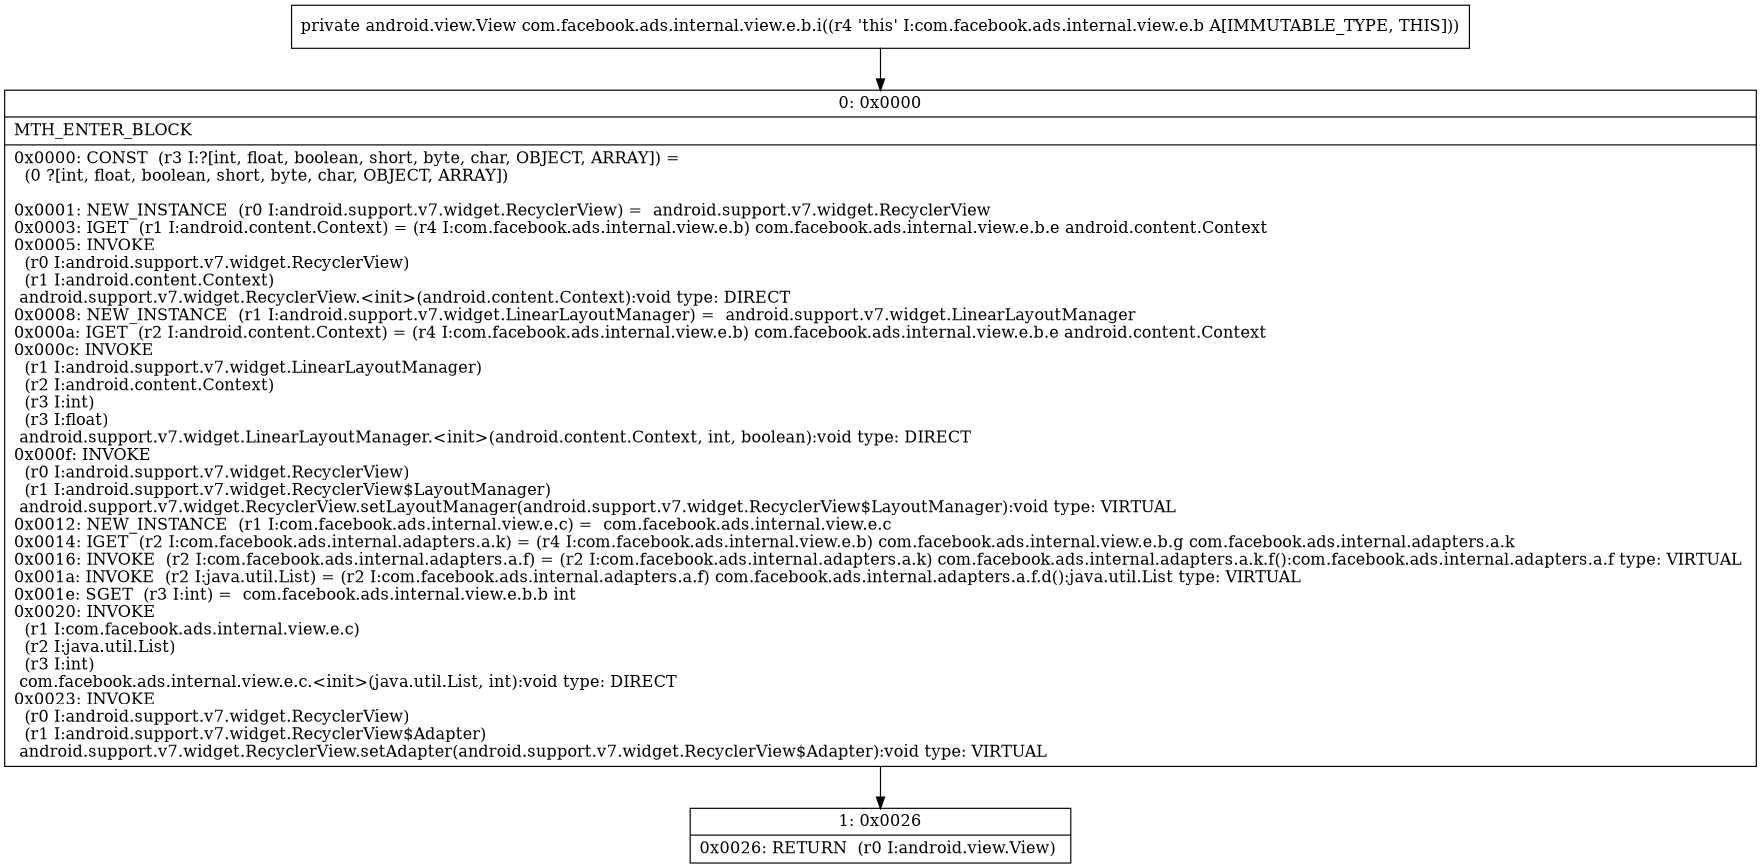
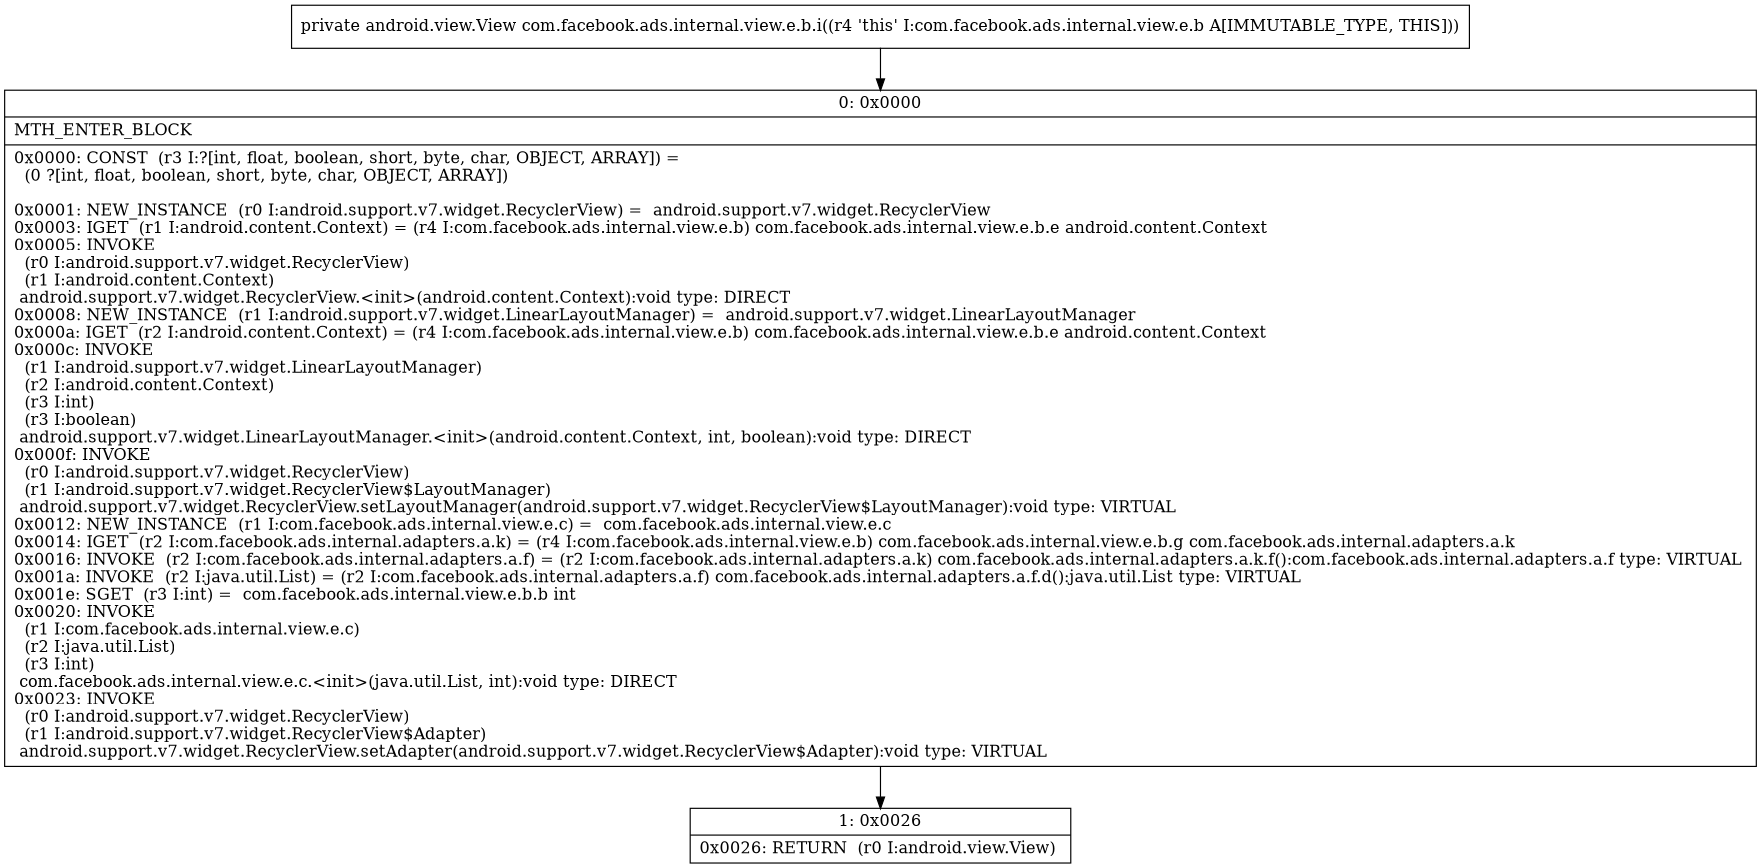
node "0: 0x0000": text "(r3 I:float)" -> "(r3 I:boolean)"
